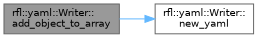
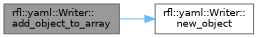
node "rfl::yaml::Writer:: new_yaml": label "rfl::yaml::Writer:: new_yaml" -> "rfl::yaml::Writer:: new_object"
